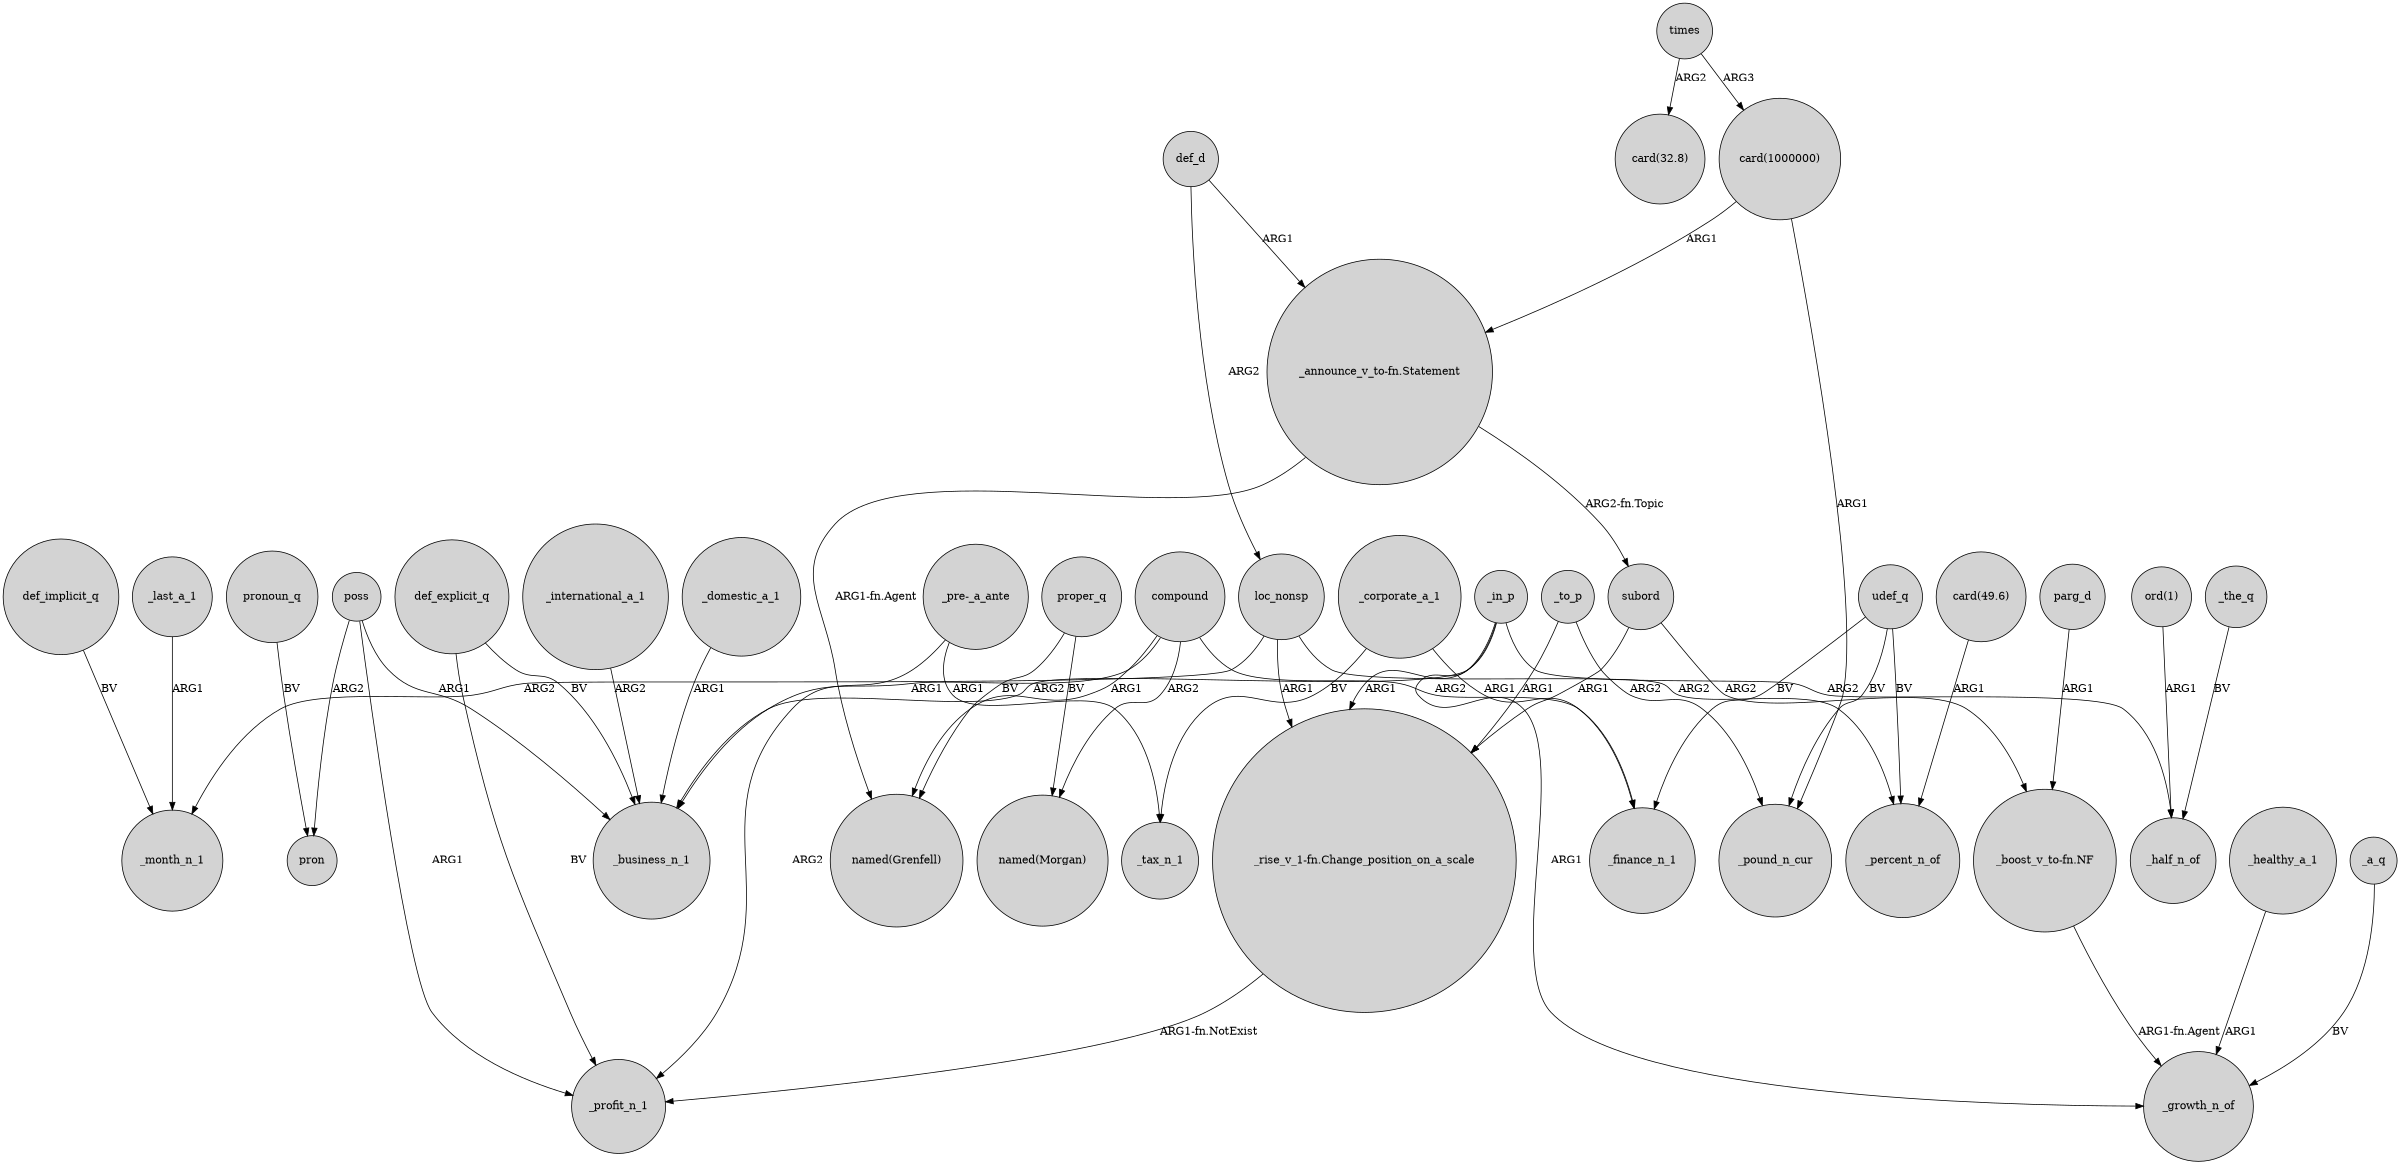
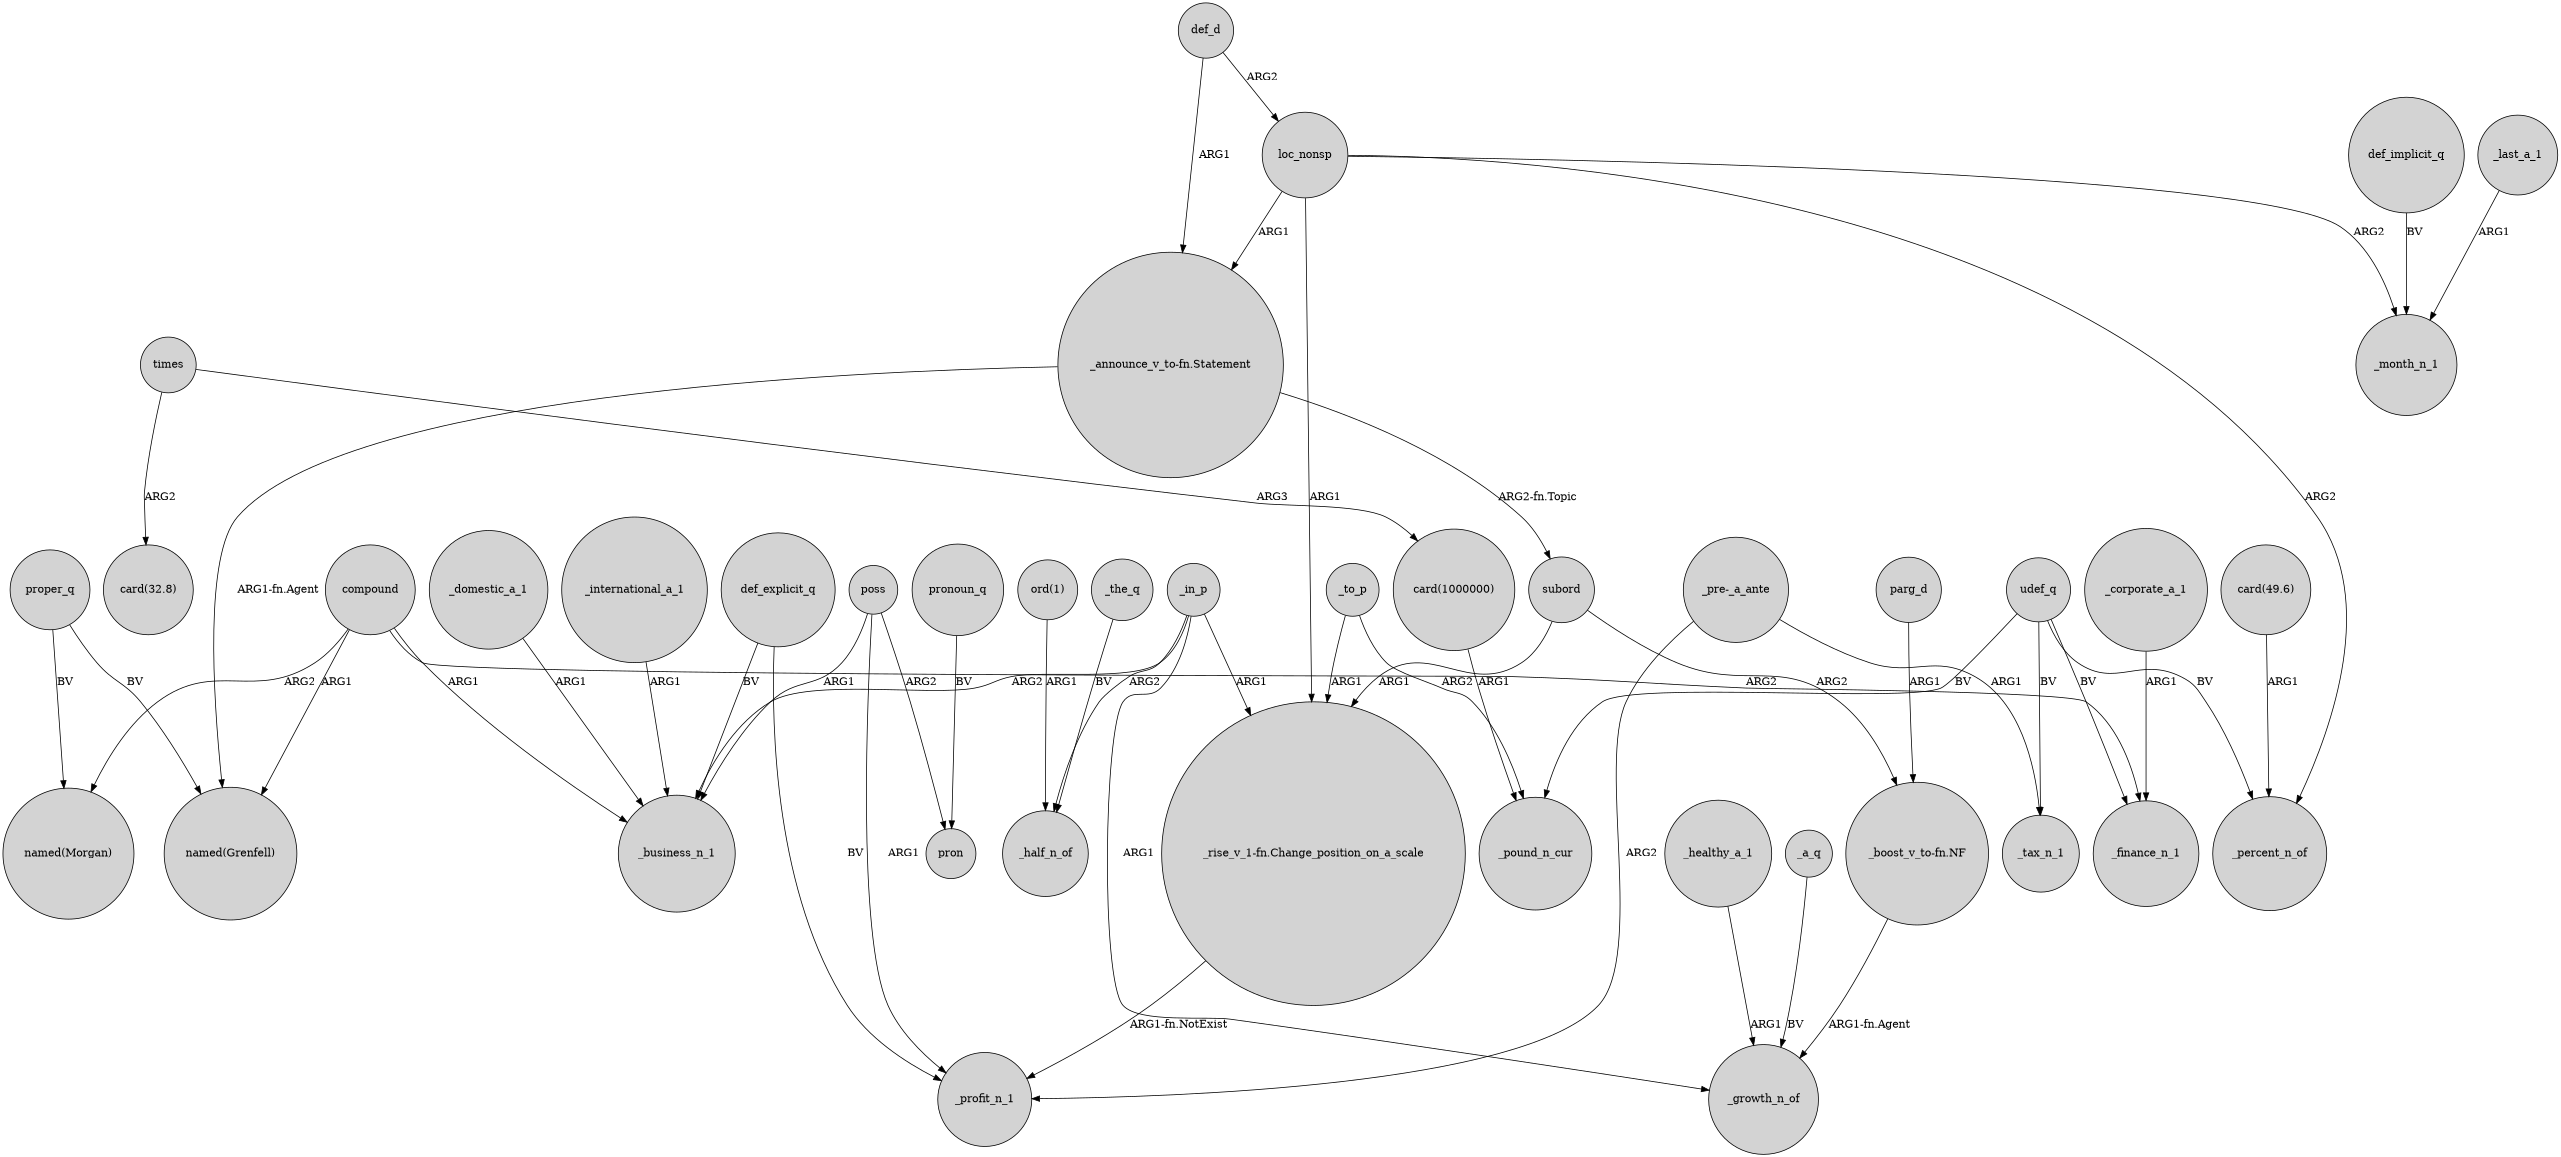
edge "card(1000000)" -> "_announce_v_to-fn.Statement": now "loc_nonsp" -> "_announce_v_to-fn.Statement"
edge "_international_a_1" -> "_business_n_1": label "ARG2" -> "ARG1"
edge "_corporate_a_1" -> "_tax_n_1": now "udef_q" -> "_tax_n_1"
